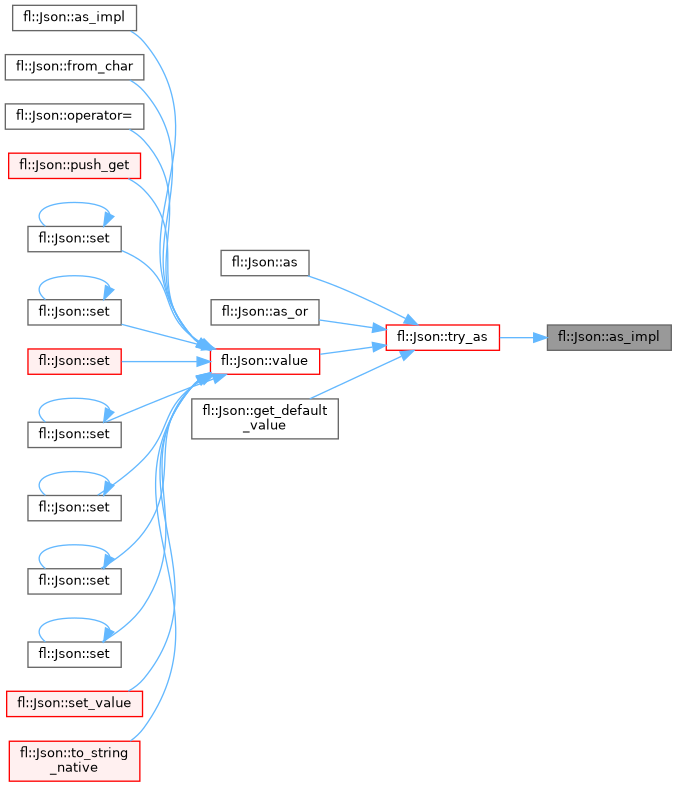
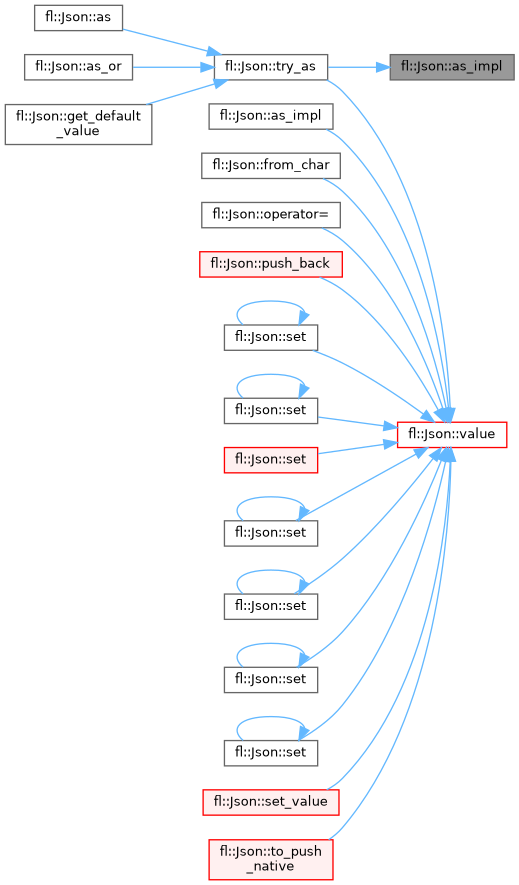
node "fl::Json::push_get": label "fl::Json::push_get" -> "fl::Json::push_back"
node "fl::Json::try_as": color red -> grey40
edge "fl::Json::value" -> "fl::Json::try_as": reversed
node "fl::Json::to_string _native": label "fl::Json::to_string _native" -> "fl::Json::to_push _native"
